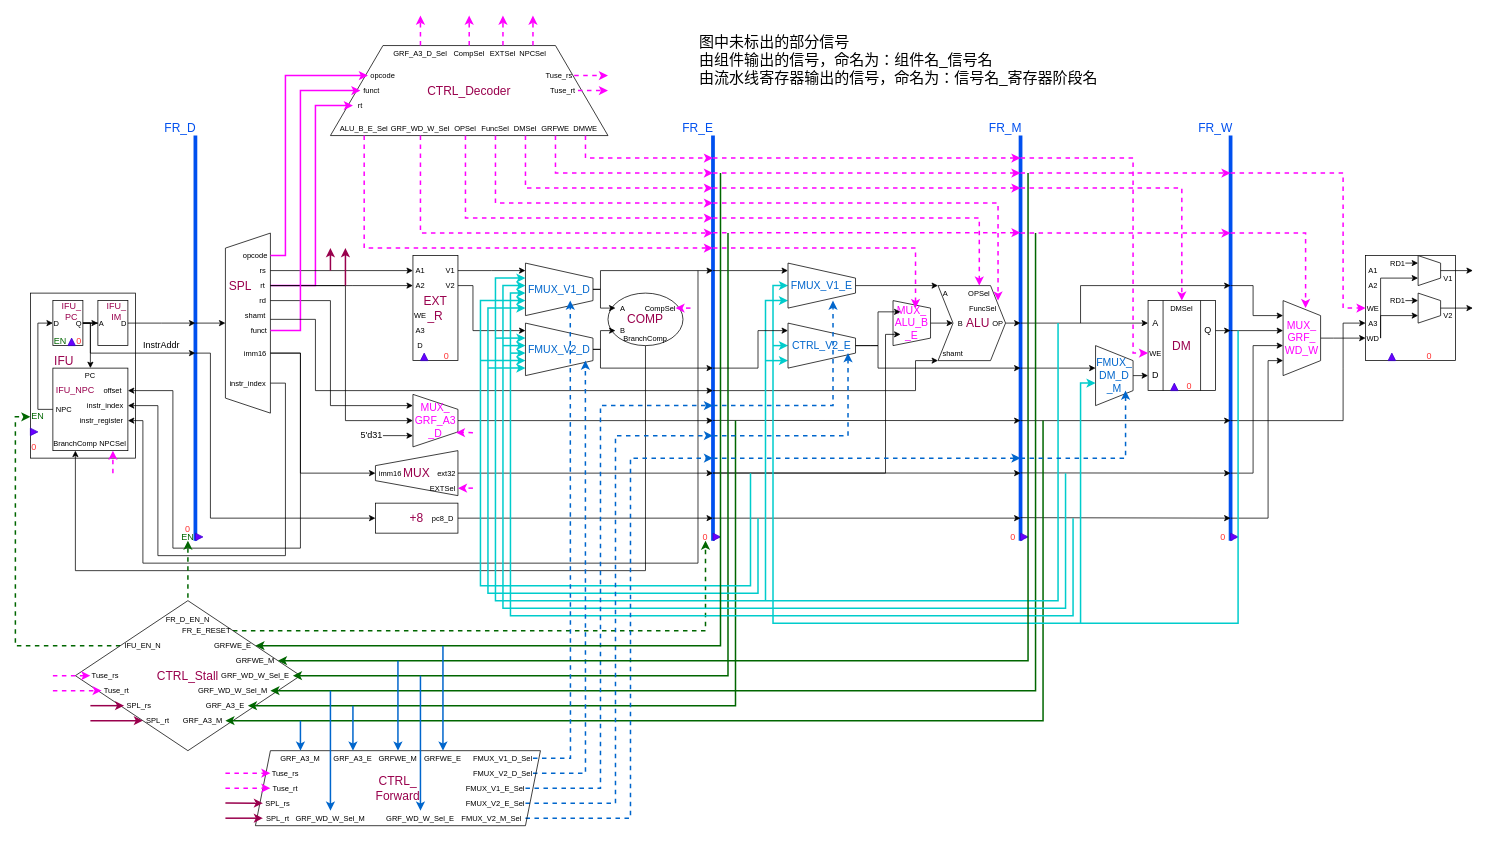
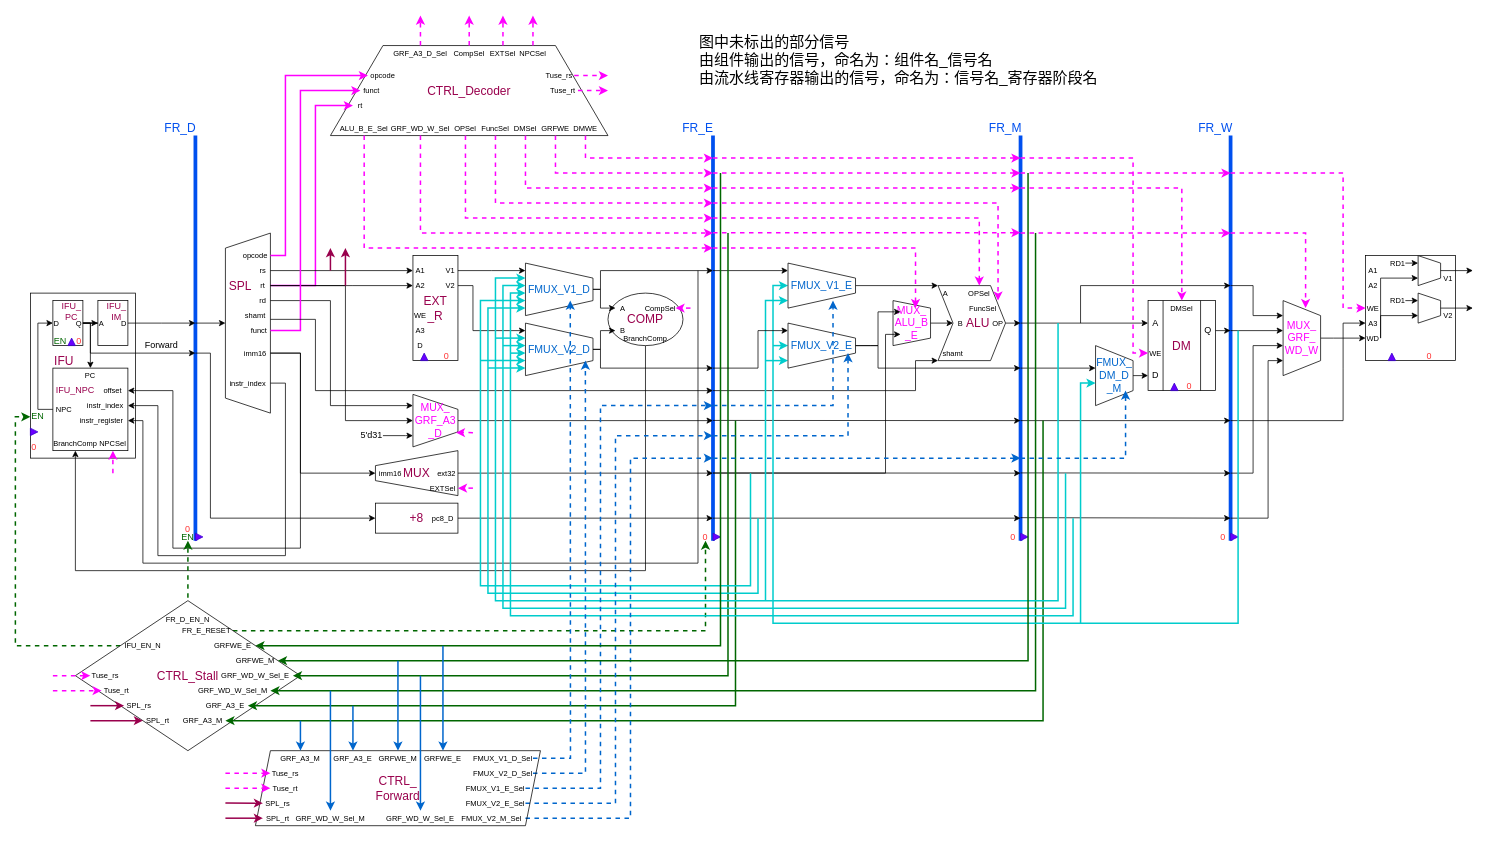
node "InstrAddr": label "InstrAddr" -> "Forward"
node "CTRL_V2_E": label "CTRL_V2_E" -> "FMUX_V2_E"
